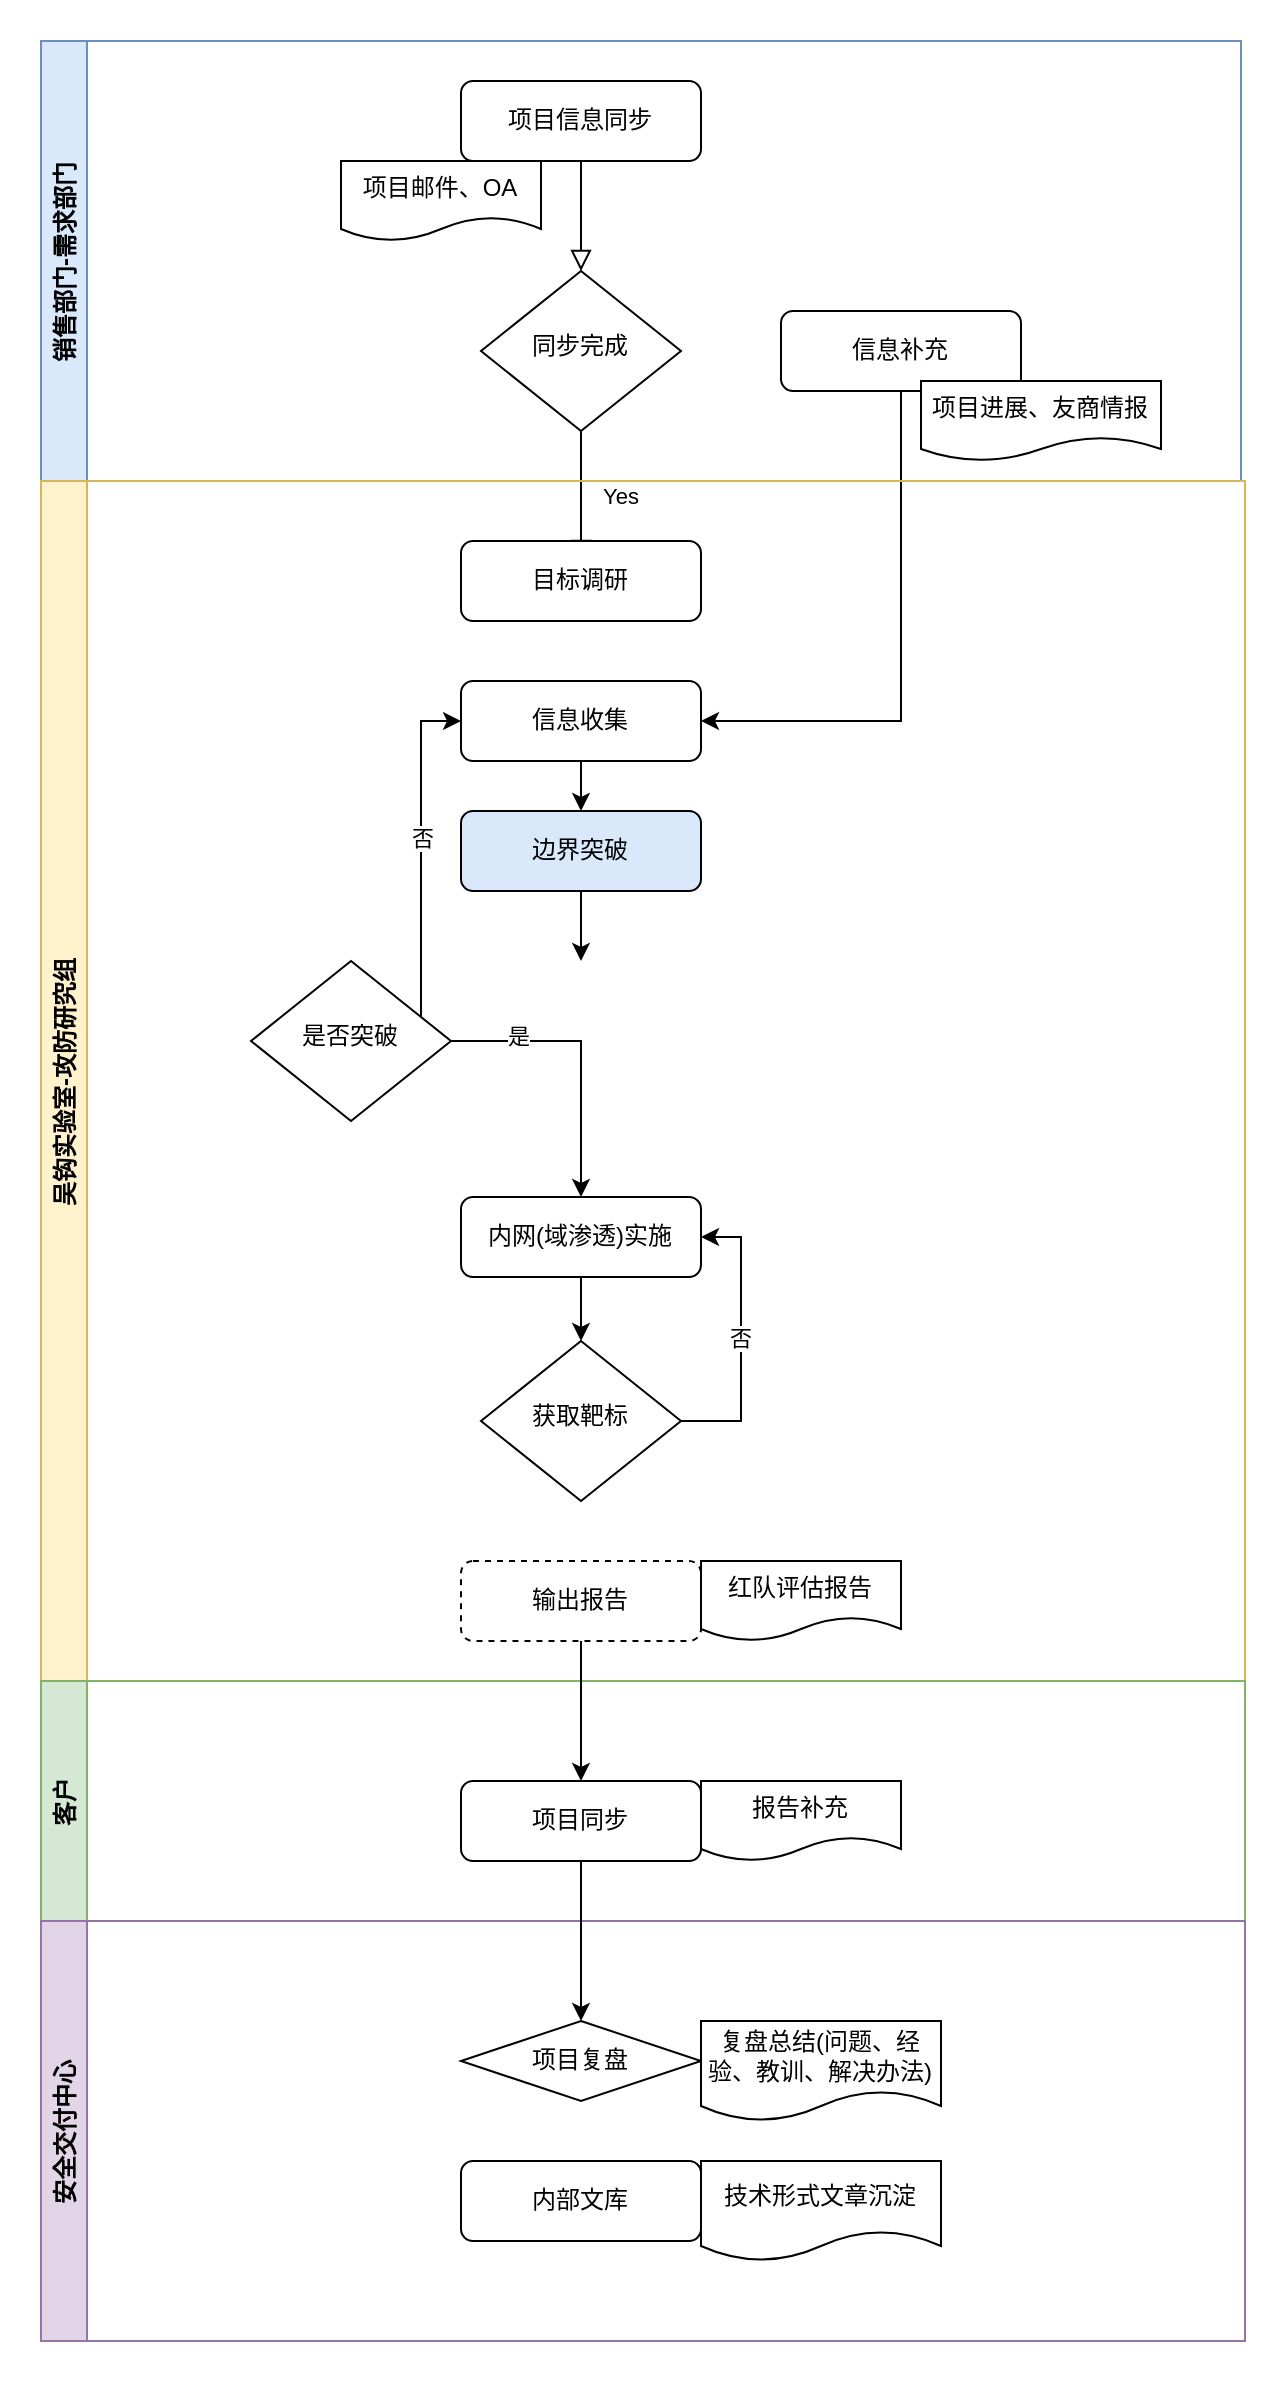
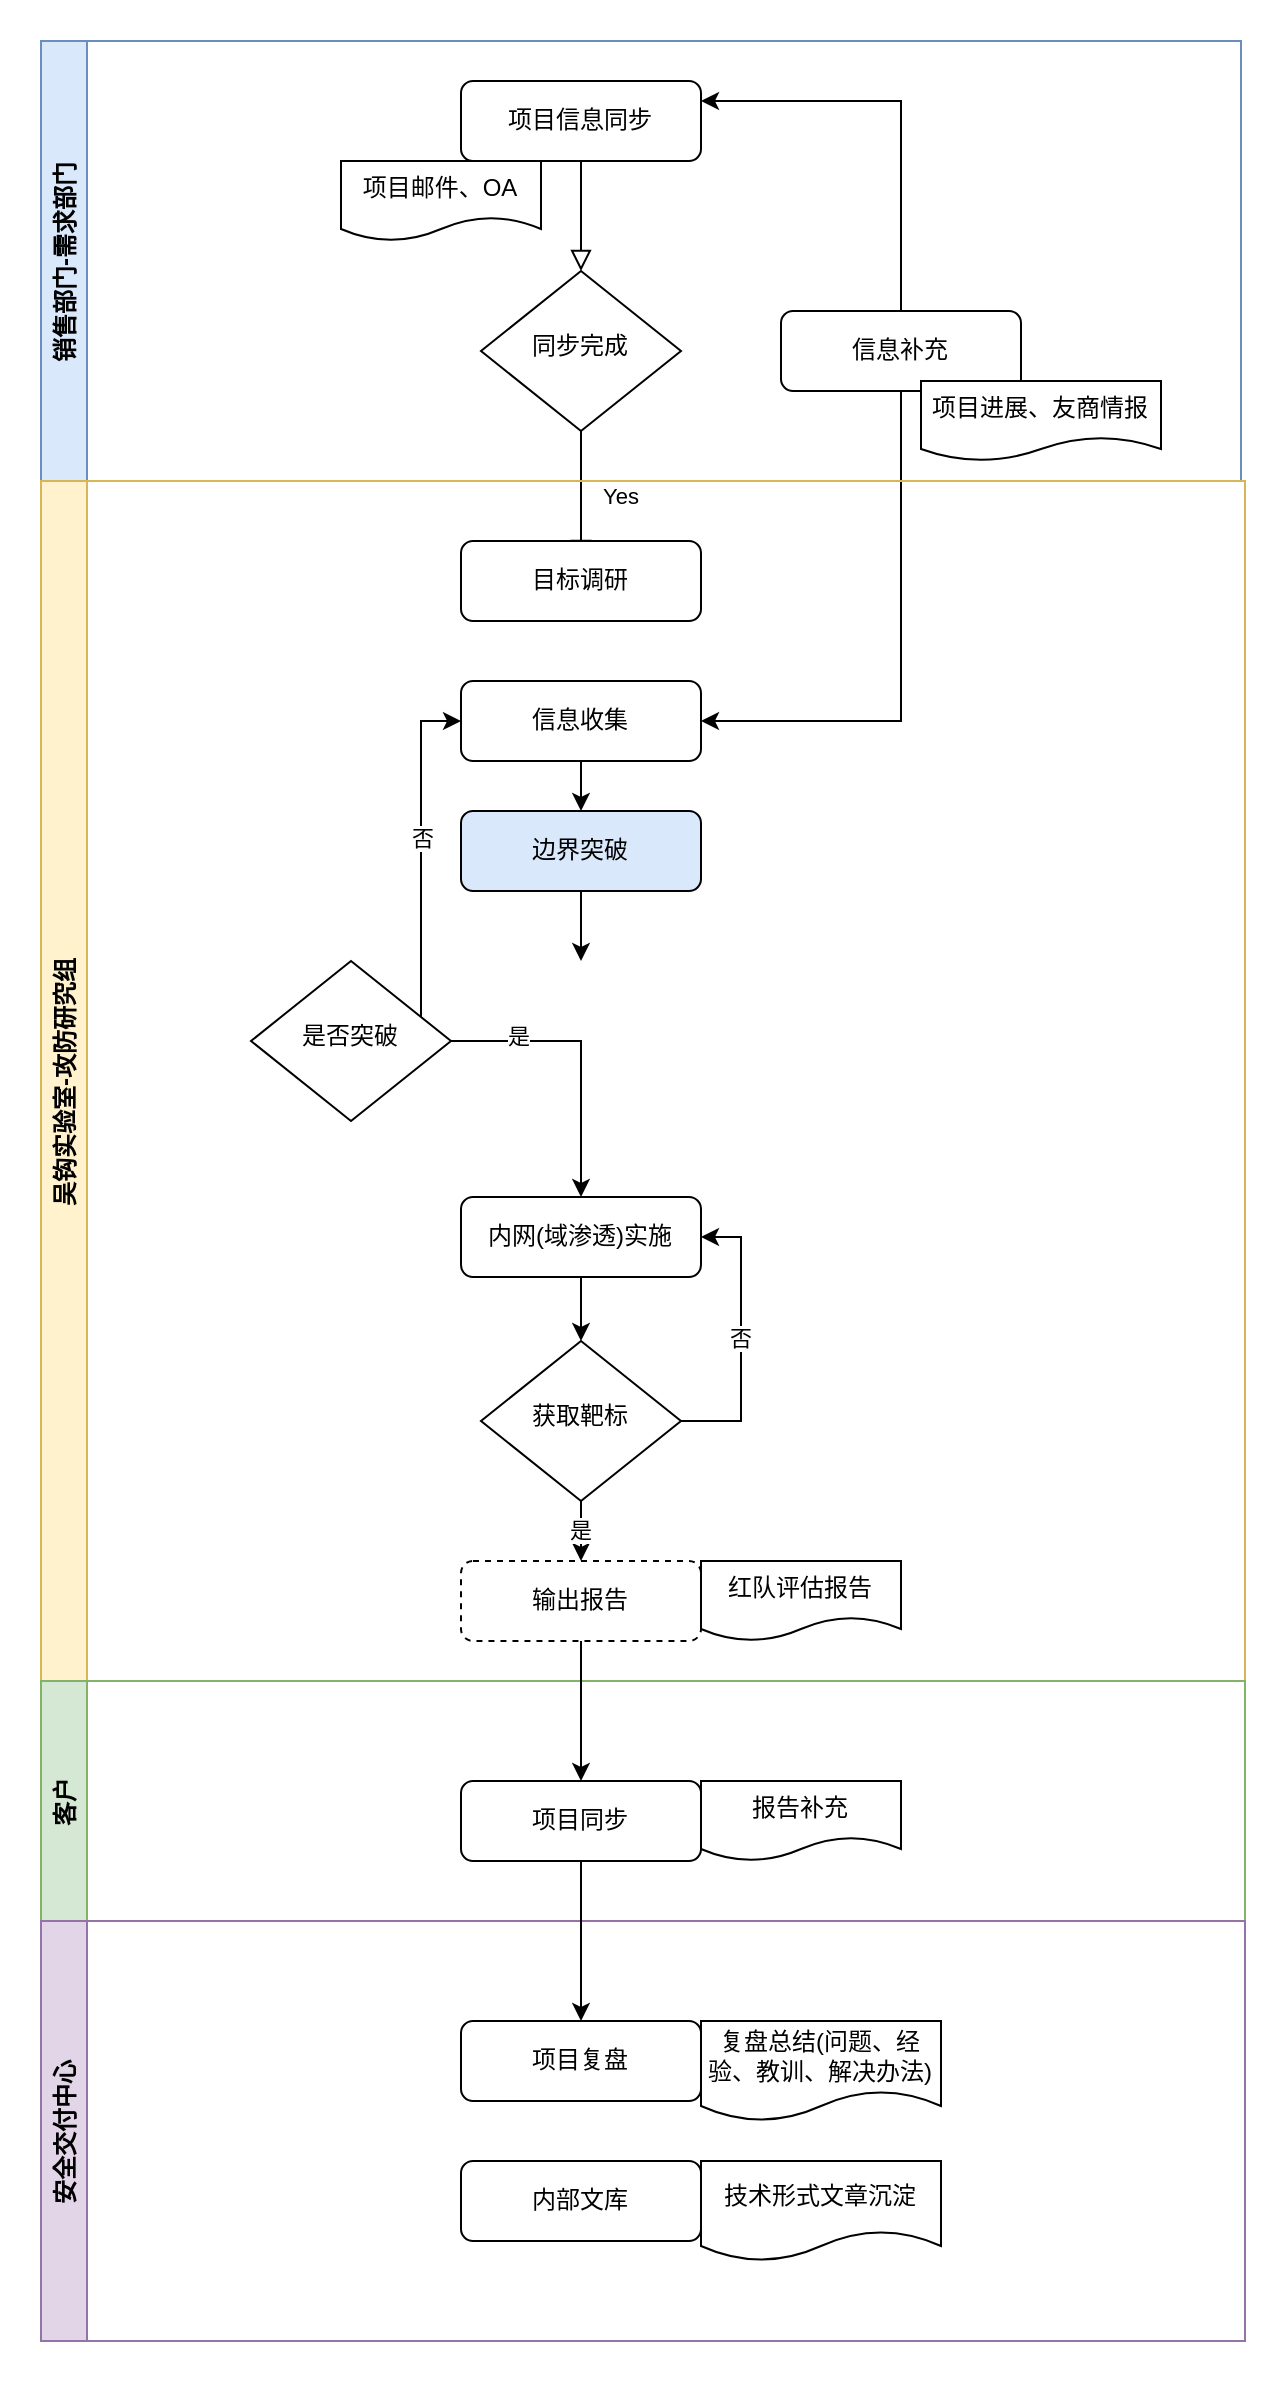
edge "信息补充" -> "项目信息同步": added
edge "获取靶标" -> "输出报告": added, label "是"
node "项目复盘": shape diamond -> rounded rectangle
